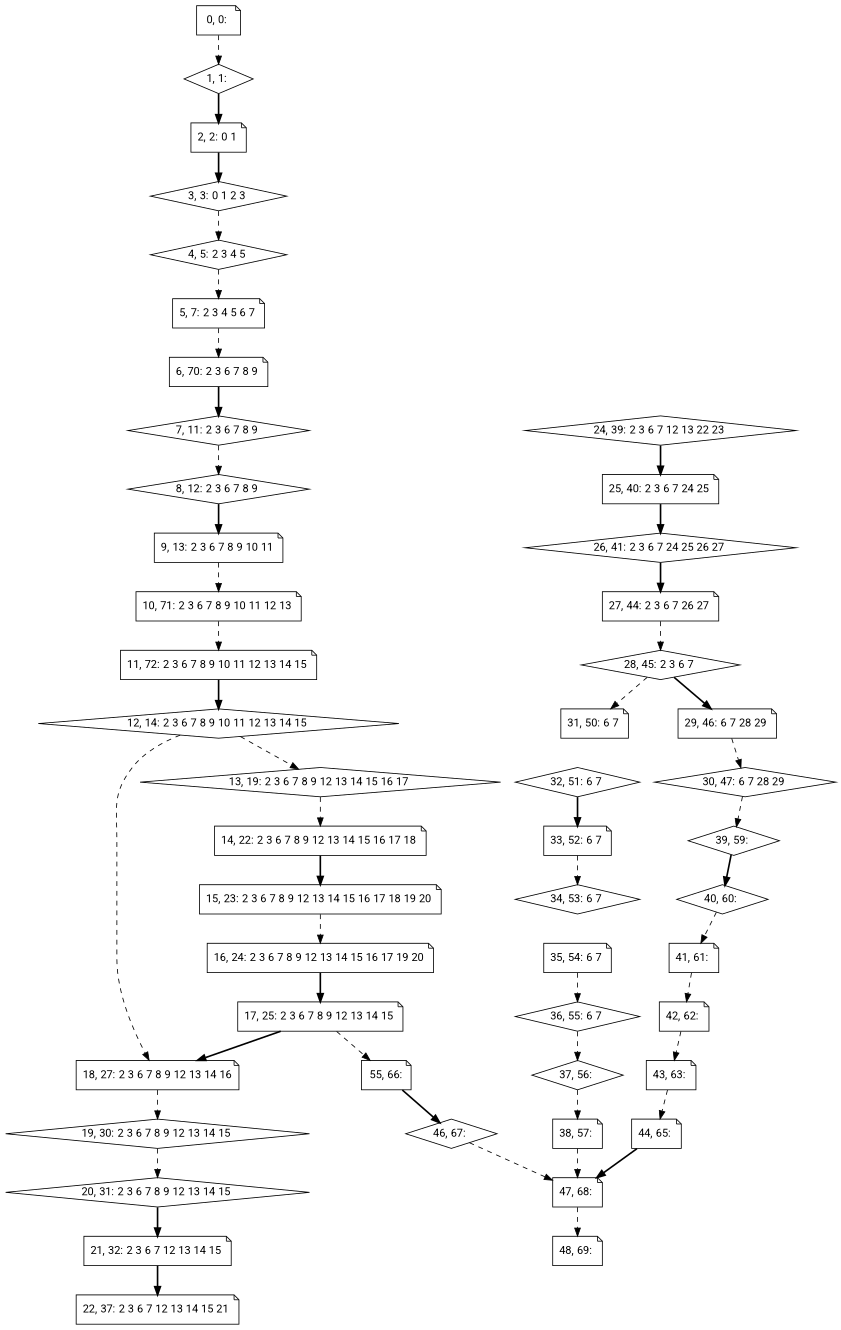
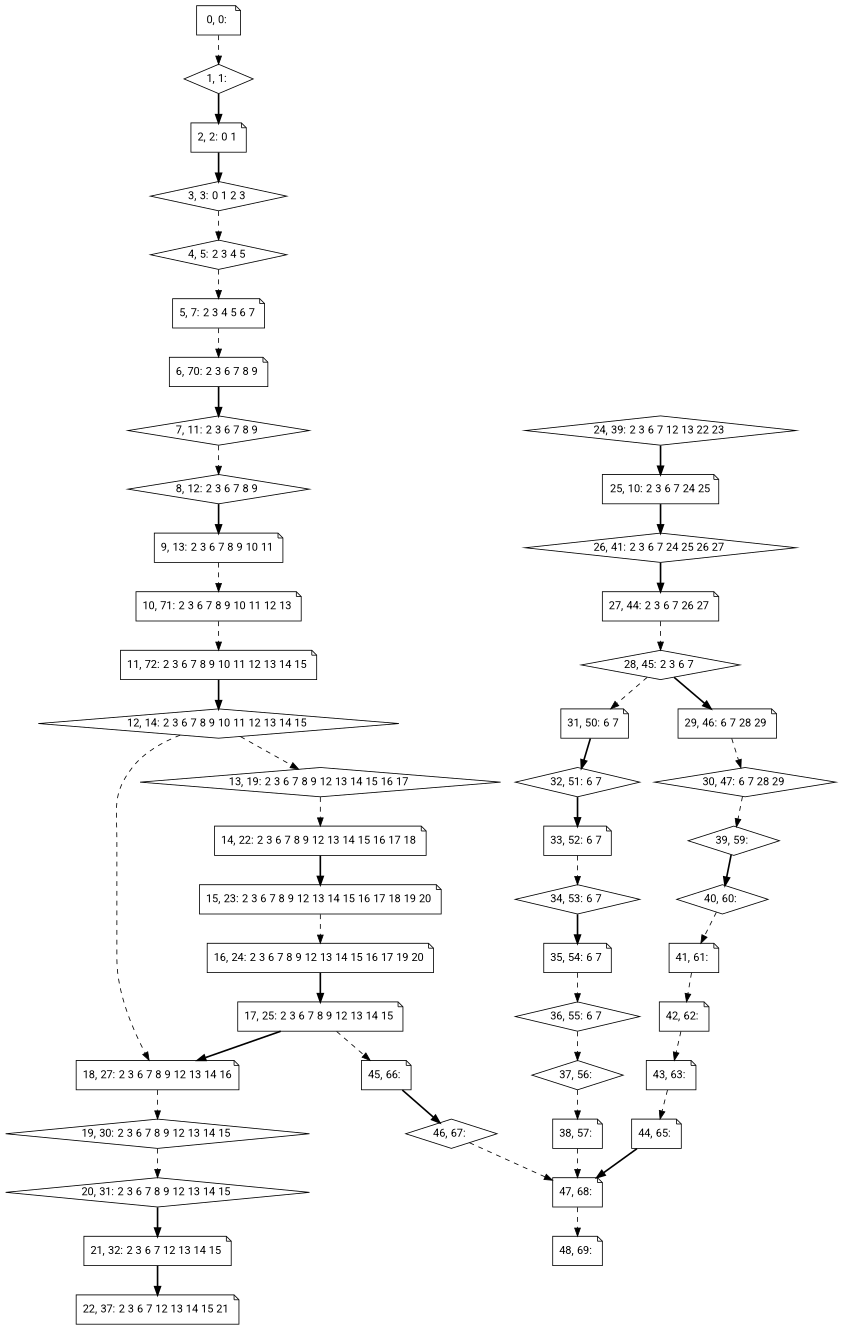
node "25, 40: 2 3 6 7 24 25": label "25, 40: 2 3 6 7 24 25" -> "25, 10: 2 3 6 7 24 25"
edge "31, 50: 6 7" -> "32, 51: 6 7": added
edge "34, 53: 6 7" -> "35, 54: 6 7": added
node "55, 66:": label "55, 66:" -> "45, 66:"
